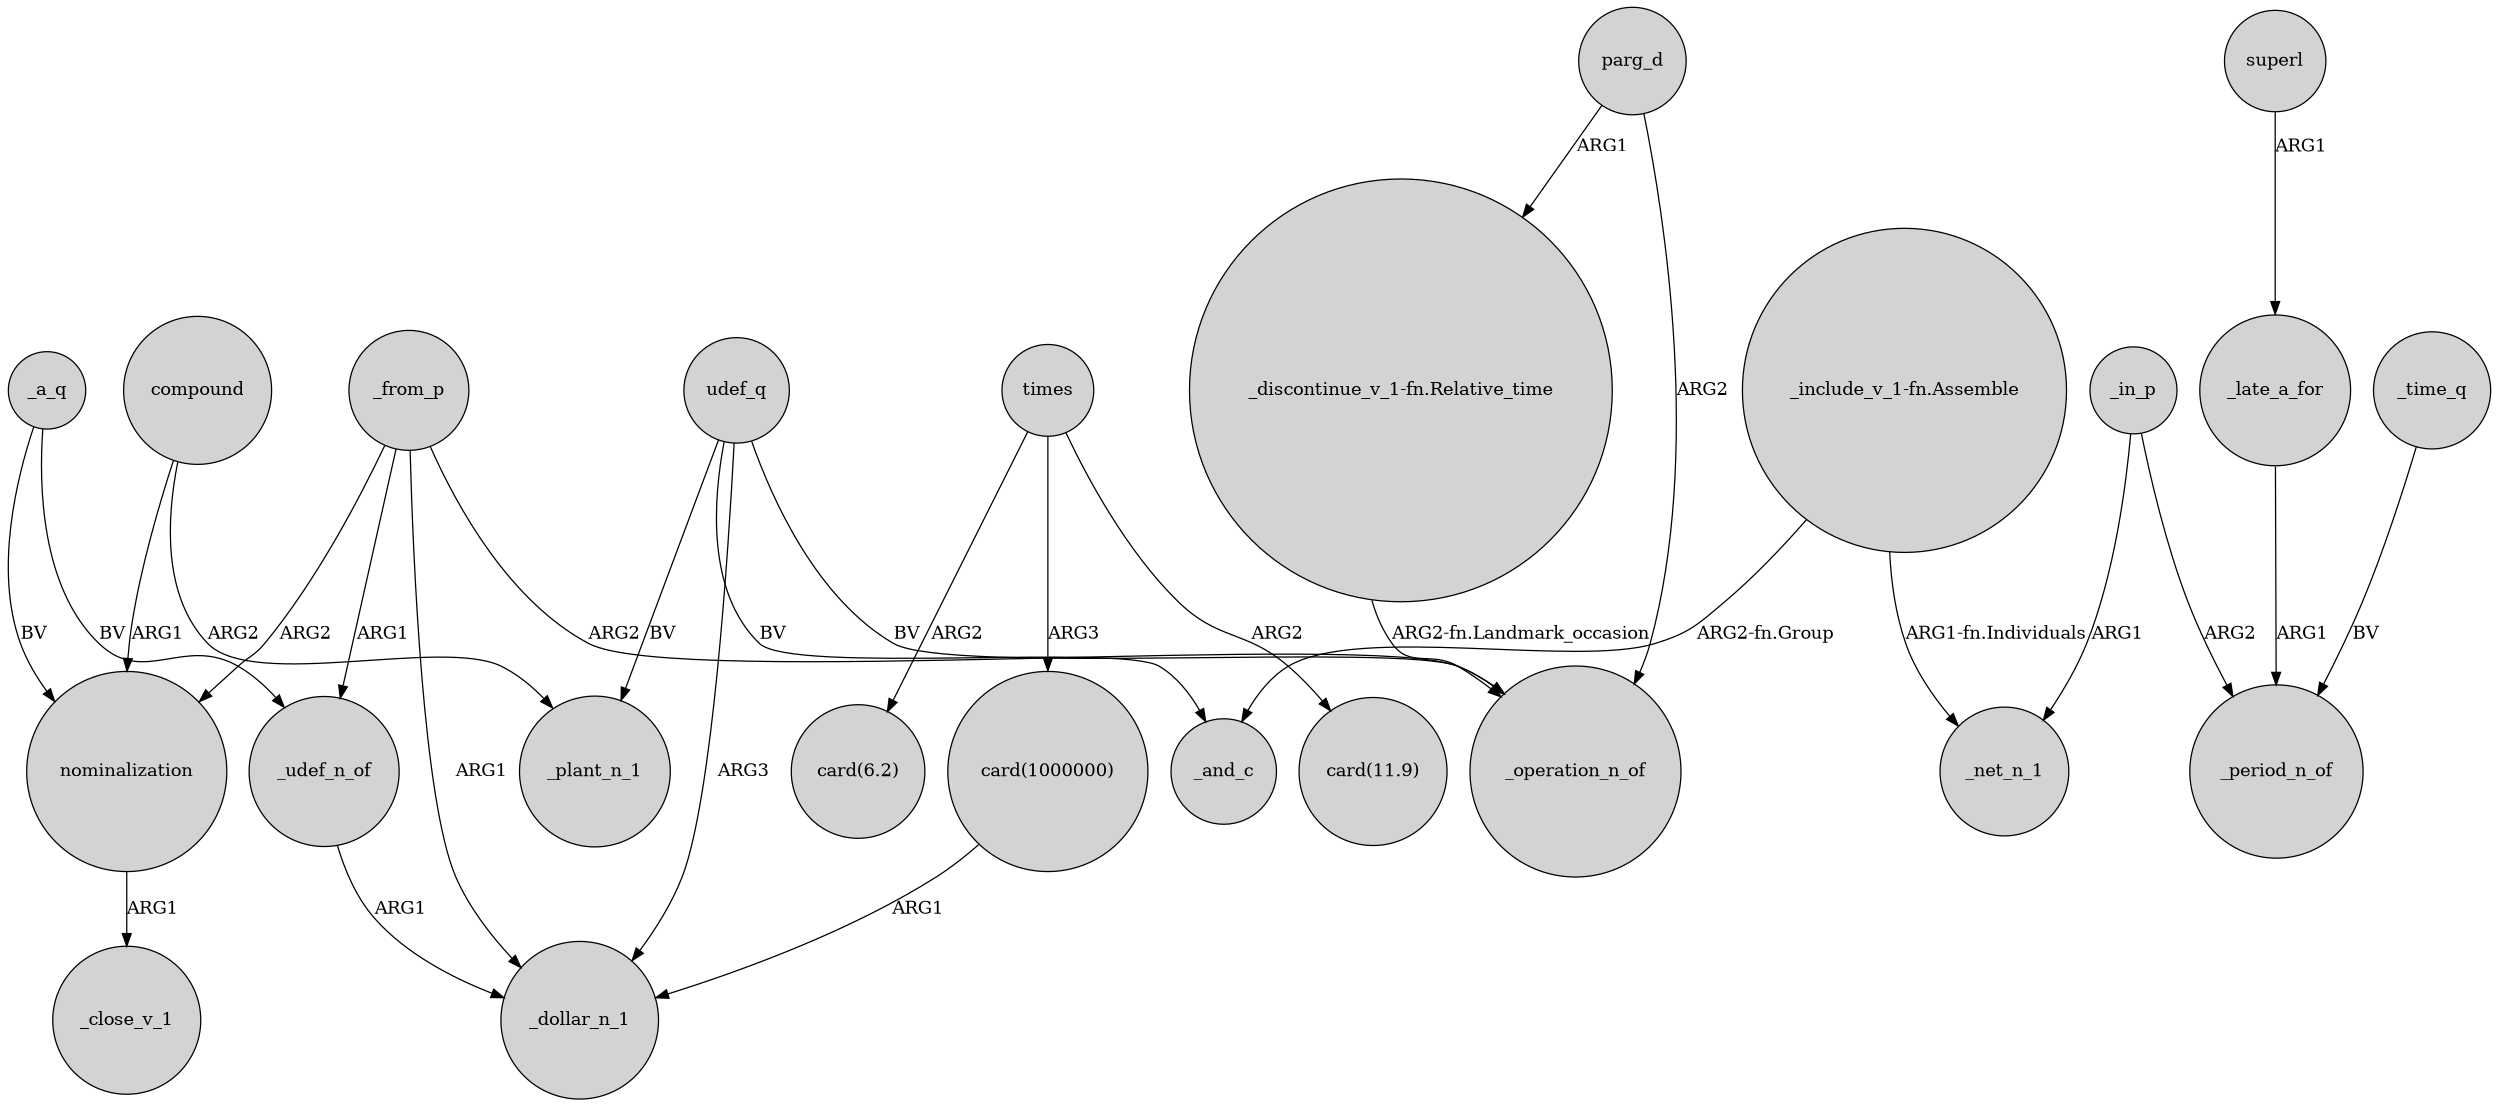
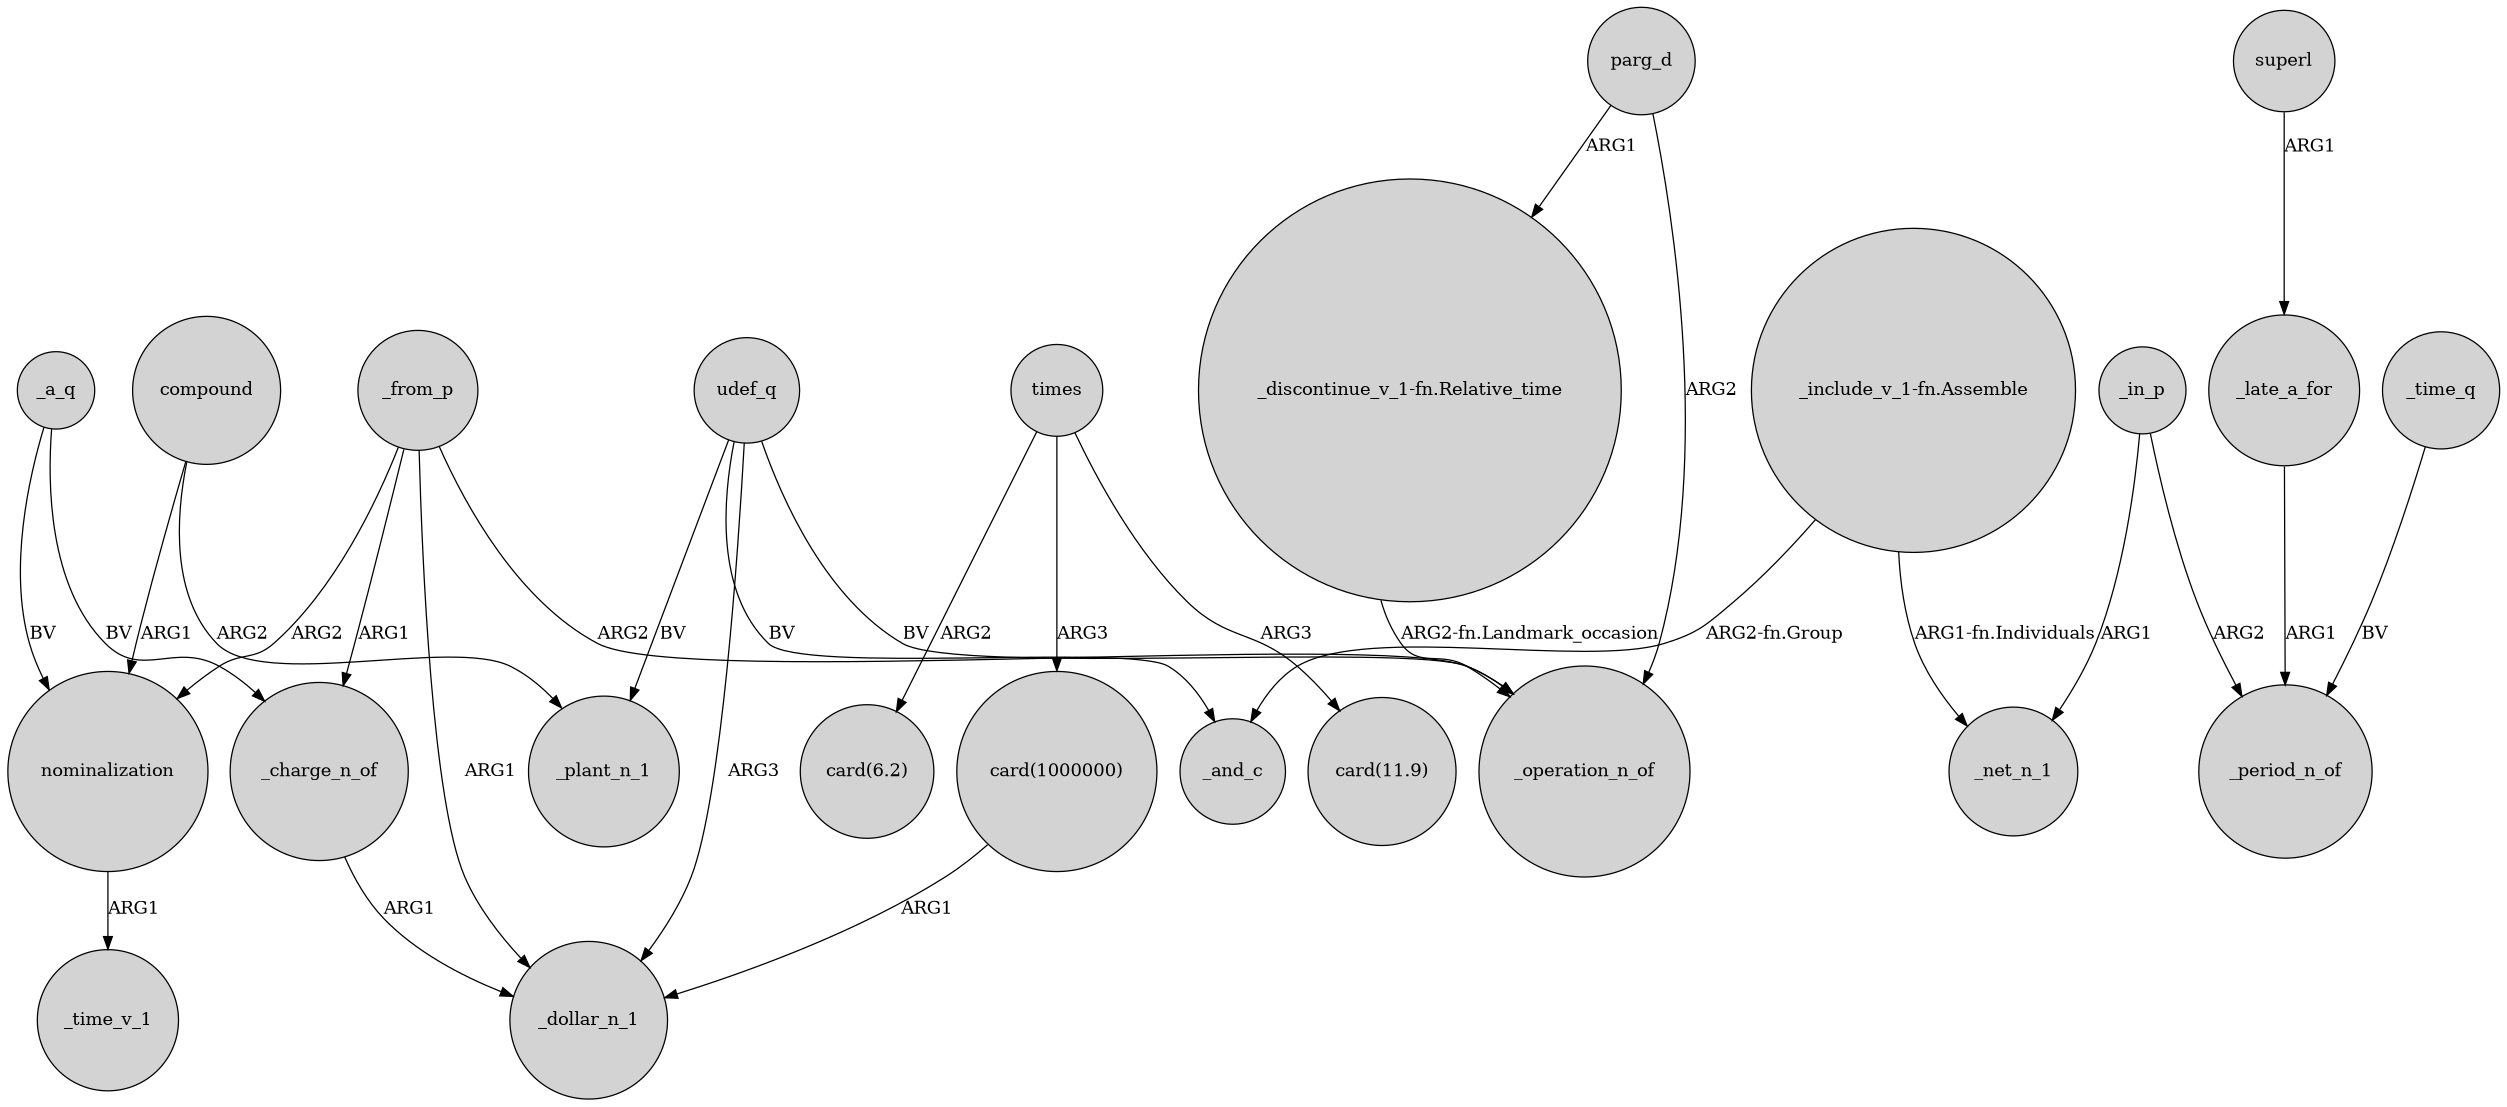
edge "times" -> "card(11.9)": label "ARG2" -> "ARG3"
node "_udef_n_of": label "_udef_n_of" -> "_charge_n_of"
node "_close_v_1": label "_close_v_1" -> "_time_v_1"
